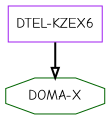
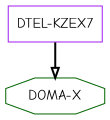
node "DTEL-KZEX6": label "DTEL-KZEX6" -> "DTEL-KZEX7"
